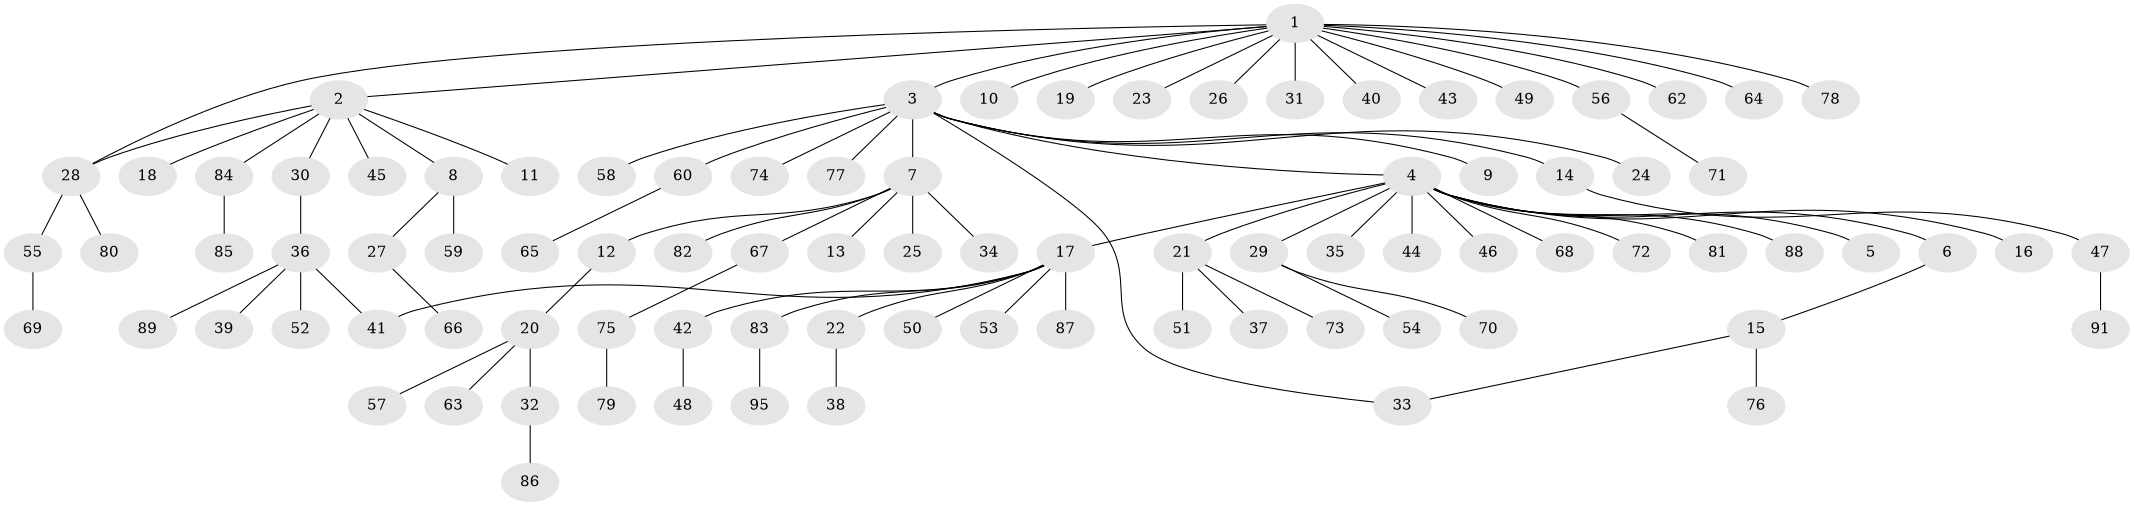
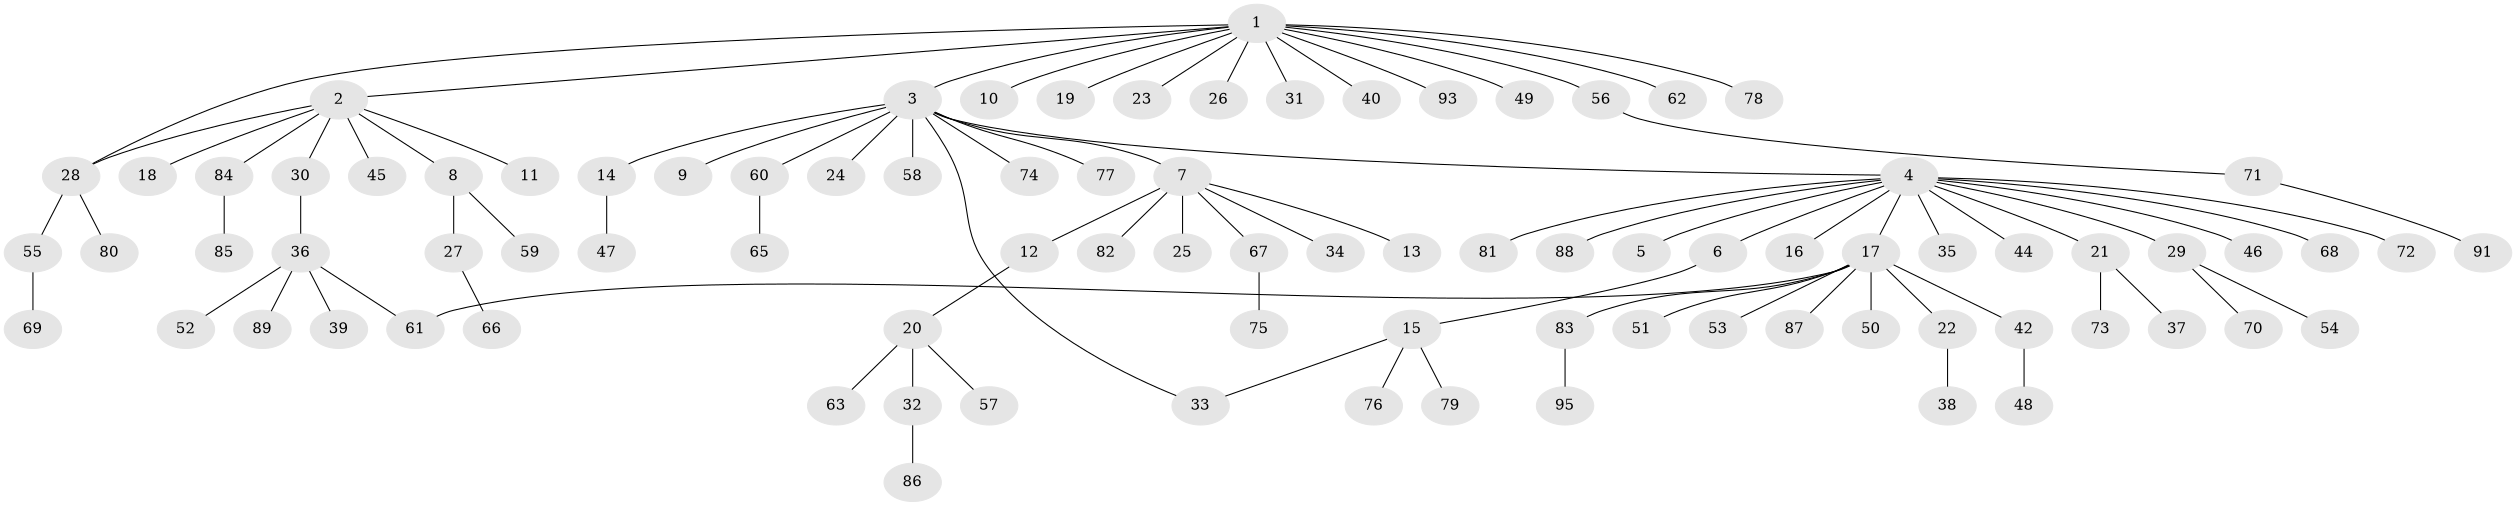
node "43": label "43" -> "93"
node "64": removed
edge "21" -- "51": now "17" -- "51"
edge "47" -- "91": now "71" -- "91"
node "41": label "41" -> "61"
edge "75" -- "79": now "15" -- "79"
